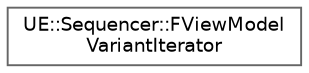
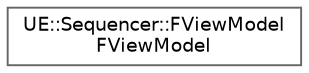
node "UE::Sequencer::FViewModel VariantIterator": label "UE::Sequencer::FViewModel VariantIterator" -> "UE::Sequencer::FViewModel FViewModel"
